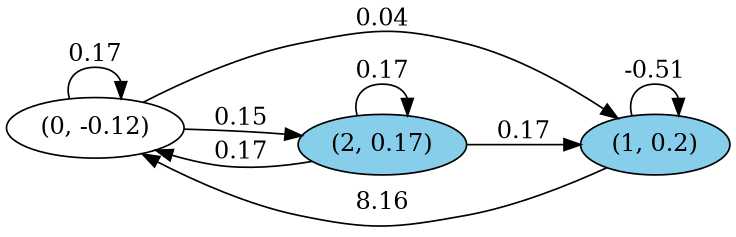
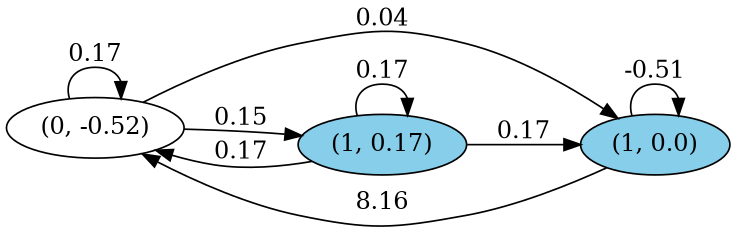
node "(0, -0.12)": label "(0, -0.12)" -> "(0, -0.52)"
node "(2, 0.17)": label "(2, 0.17)" -> "(1, 0.17)"
node "(1, 0.2)": label "(1, 0.2)" -> "(1, 0.0)"
